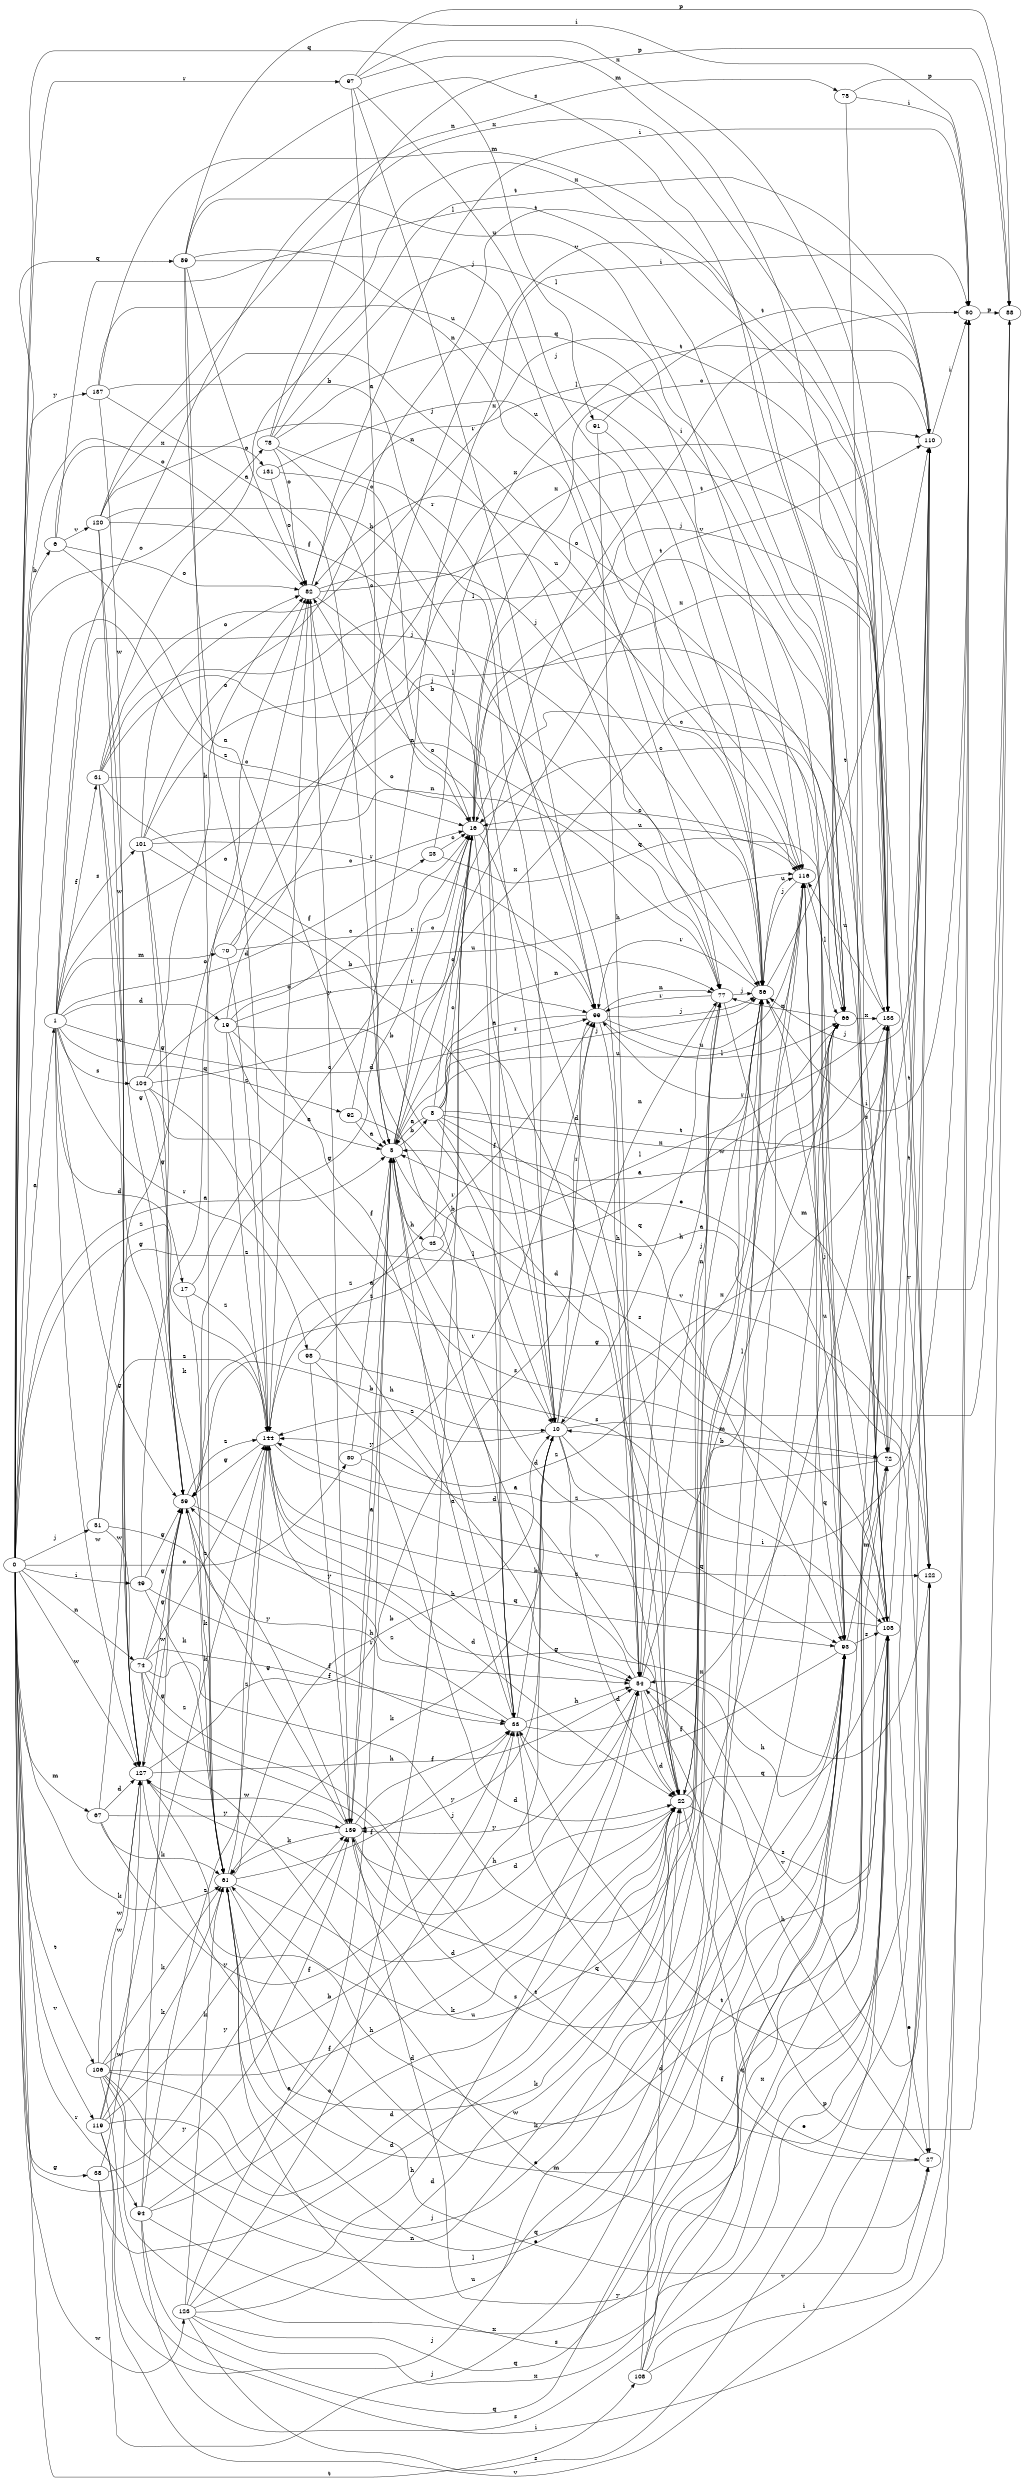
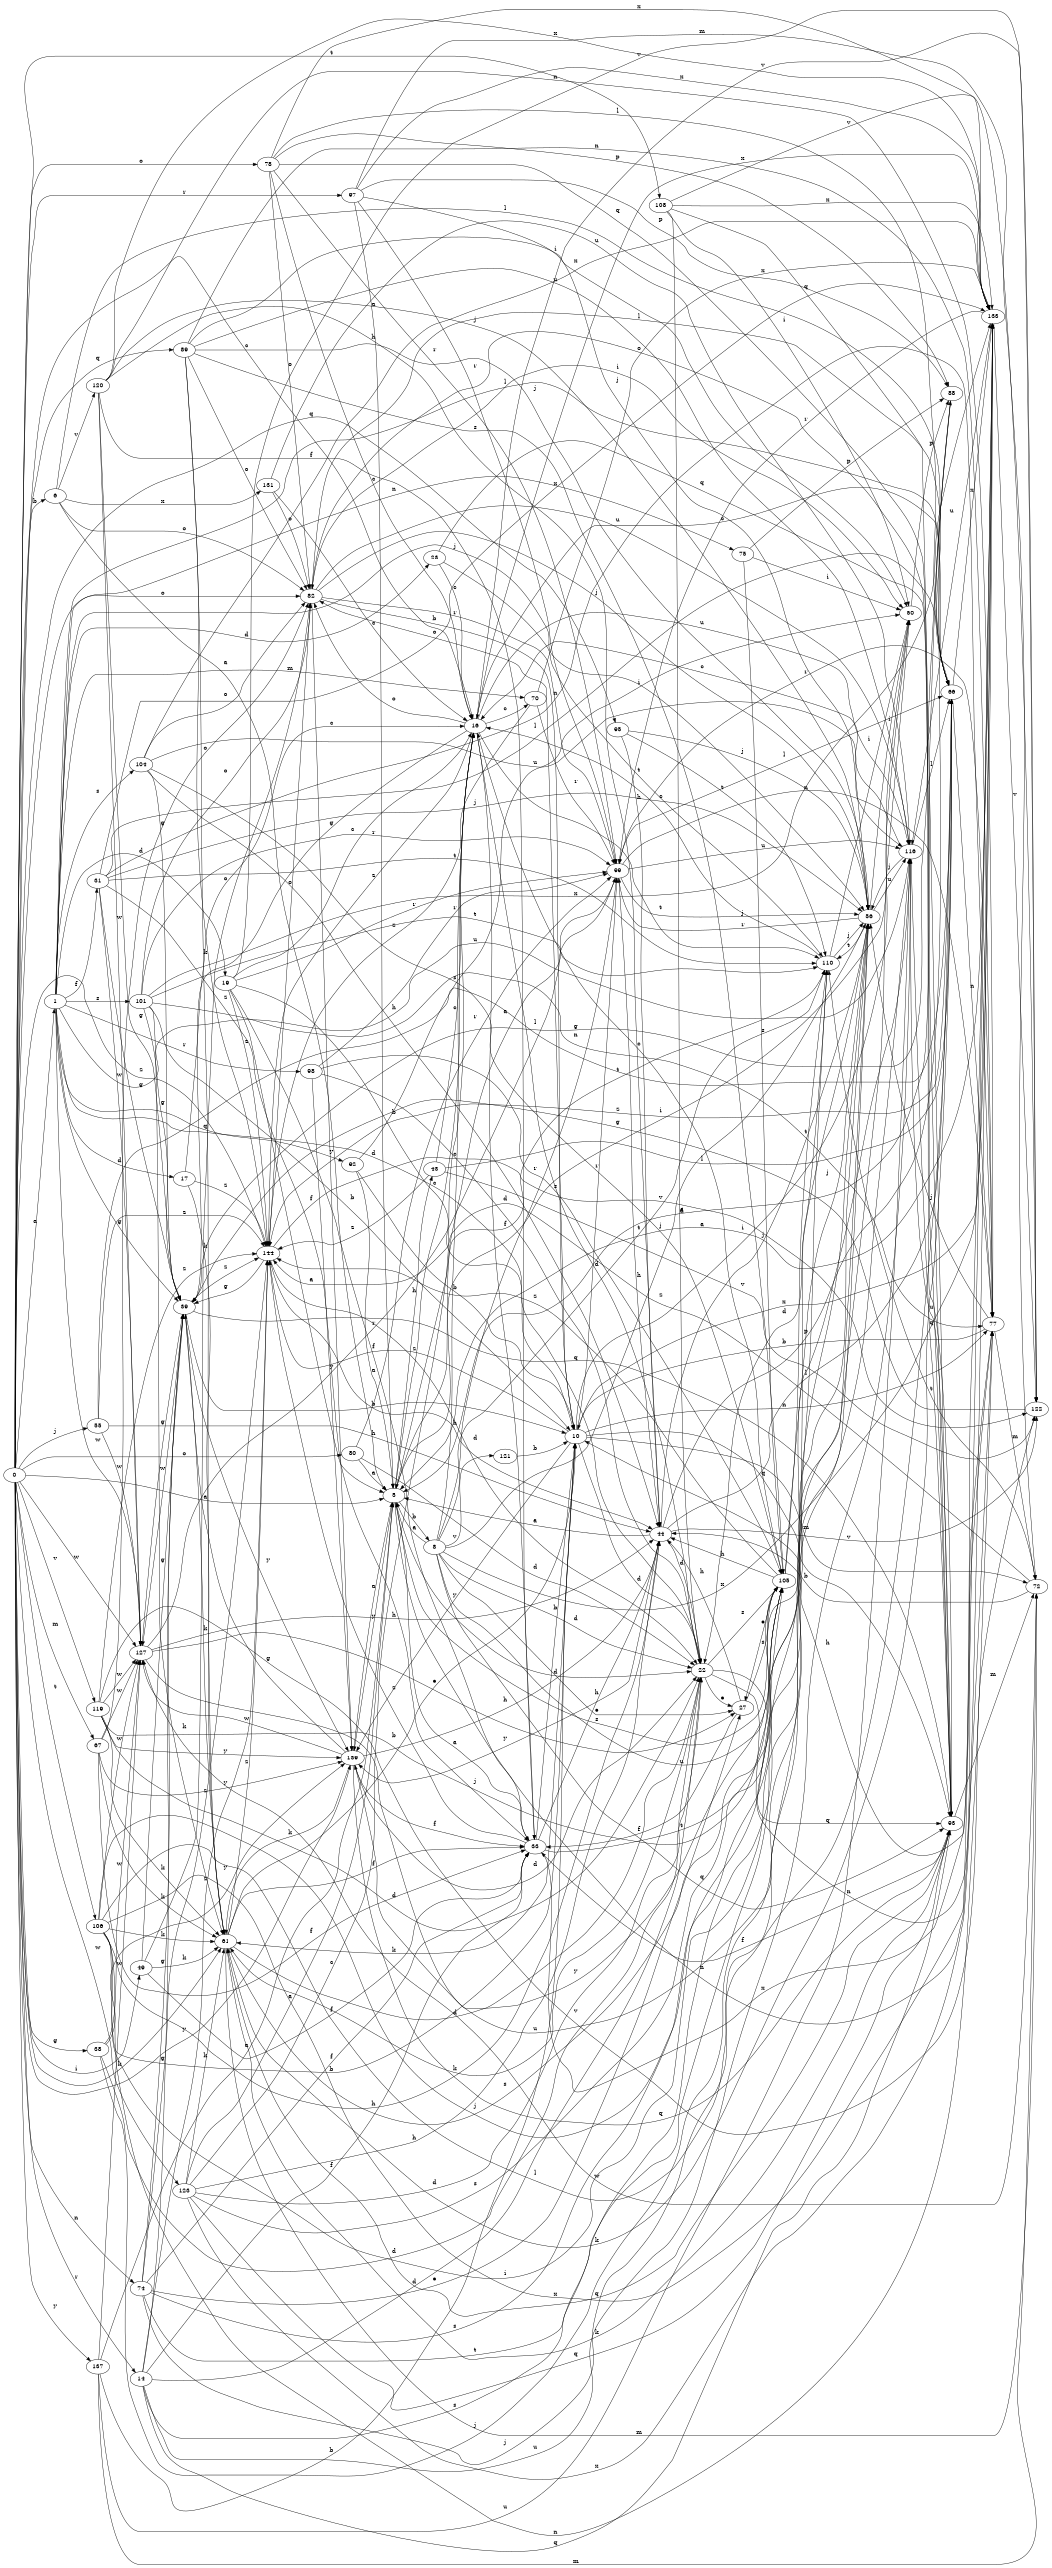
node "91": label "91" -> "95"
edge "82" -> "99": added, label "r"
edge "70" -> "16": reversed
edge "1" -> "116": added, label "u"
edge "56" -> "22": label "w" -> "d"
node "121": added
node "51": label "51" -> "55"
edge "93" -> "105": now "27" -> "105"
node "54": label "54" -> "44"
edge "67" -> "127": label "d" -> "w"
node "94": label "94" -> "14"
